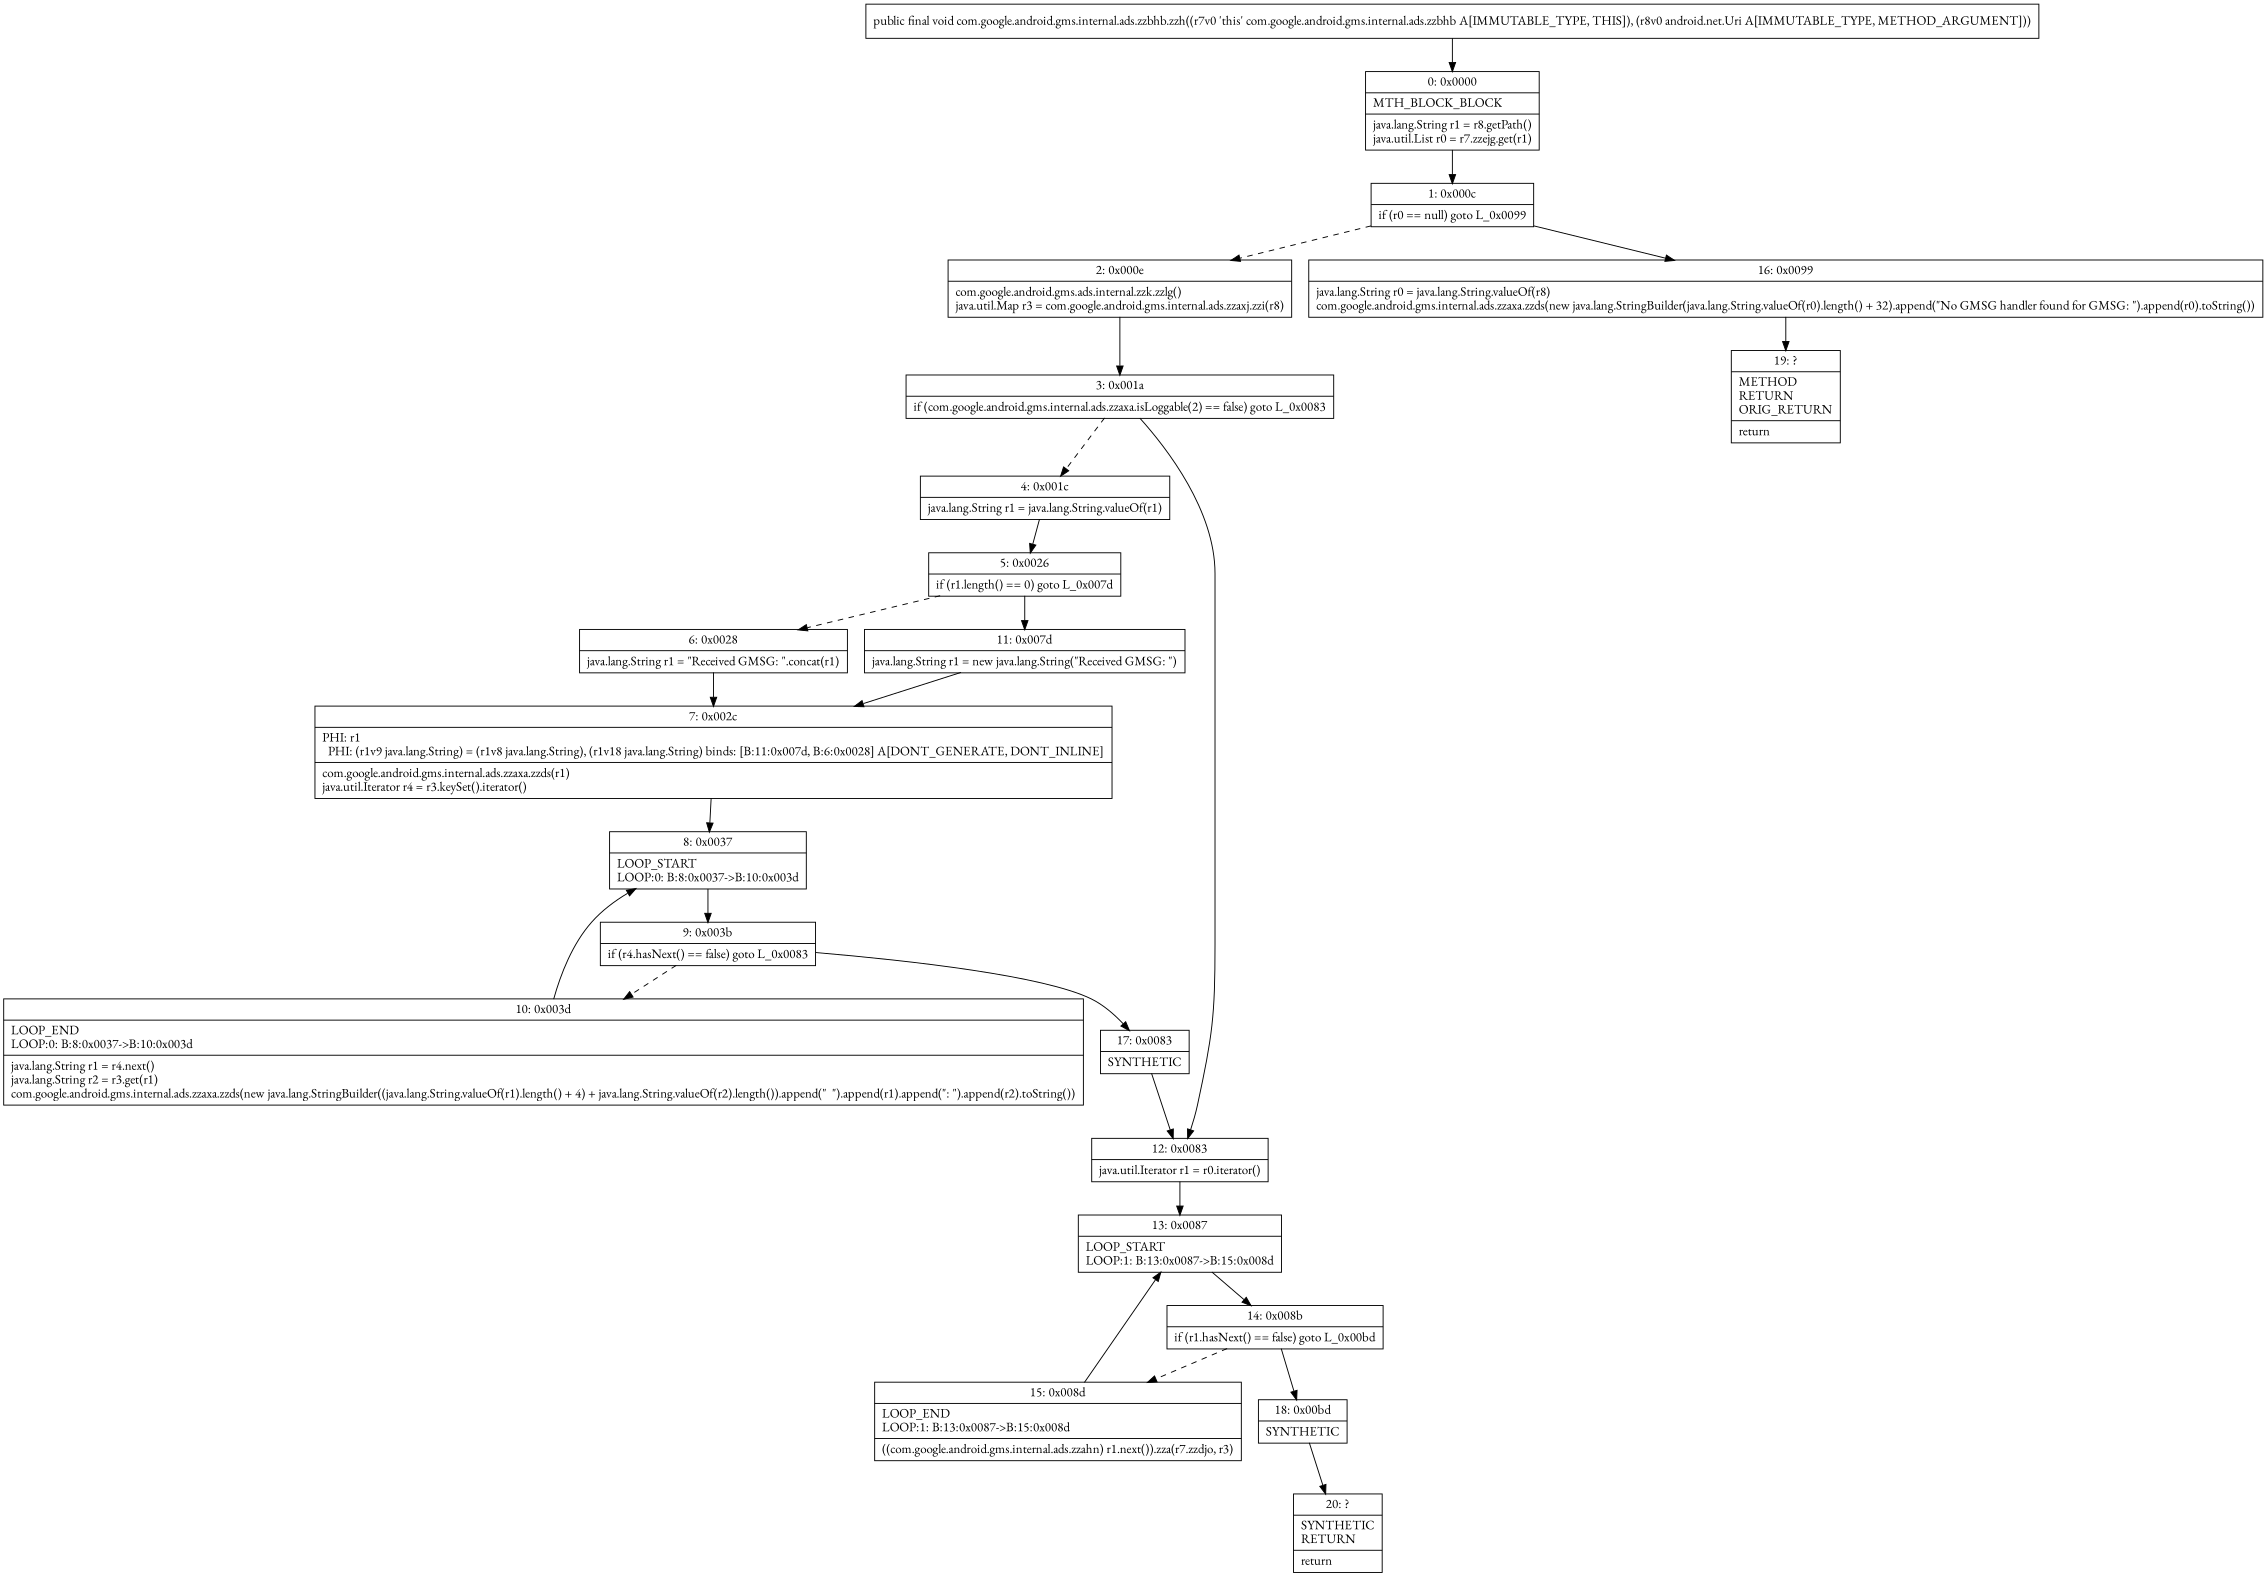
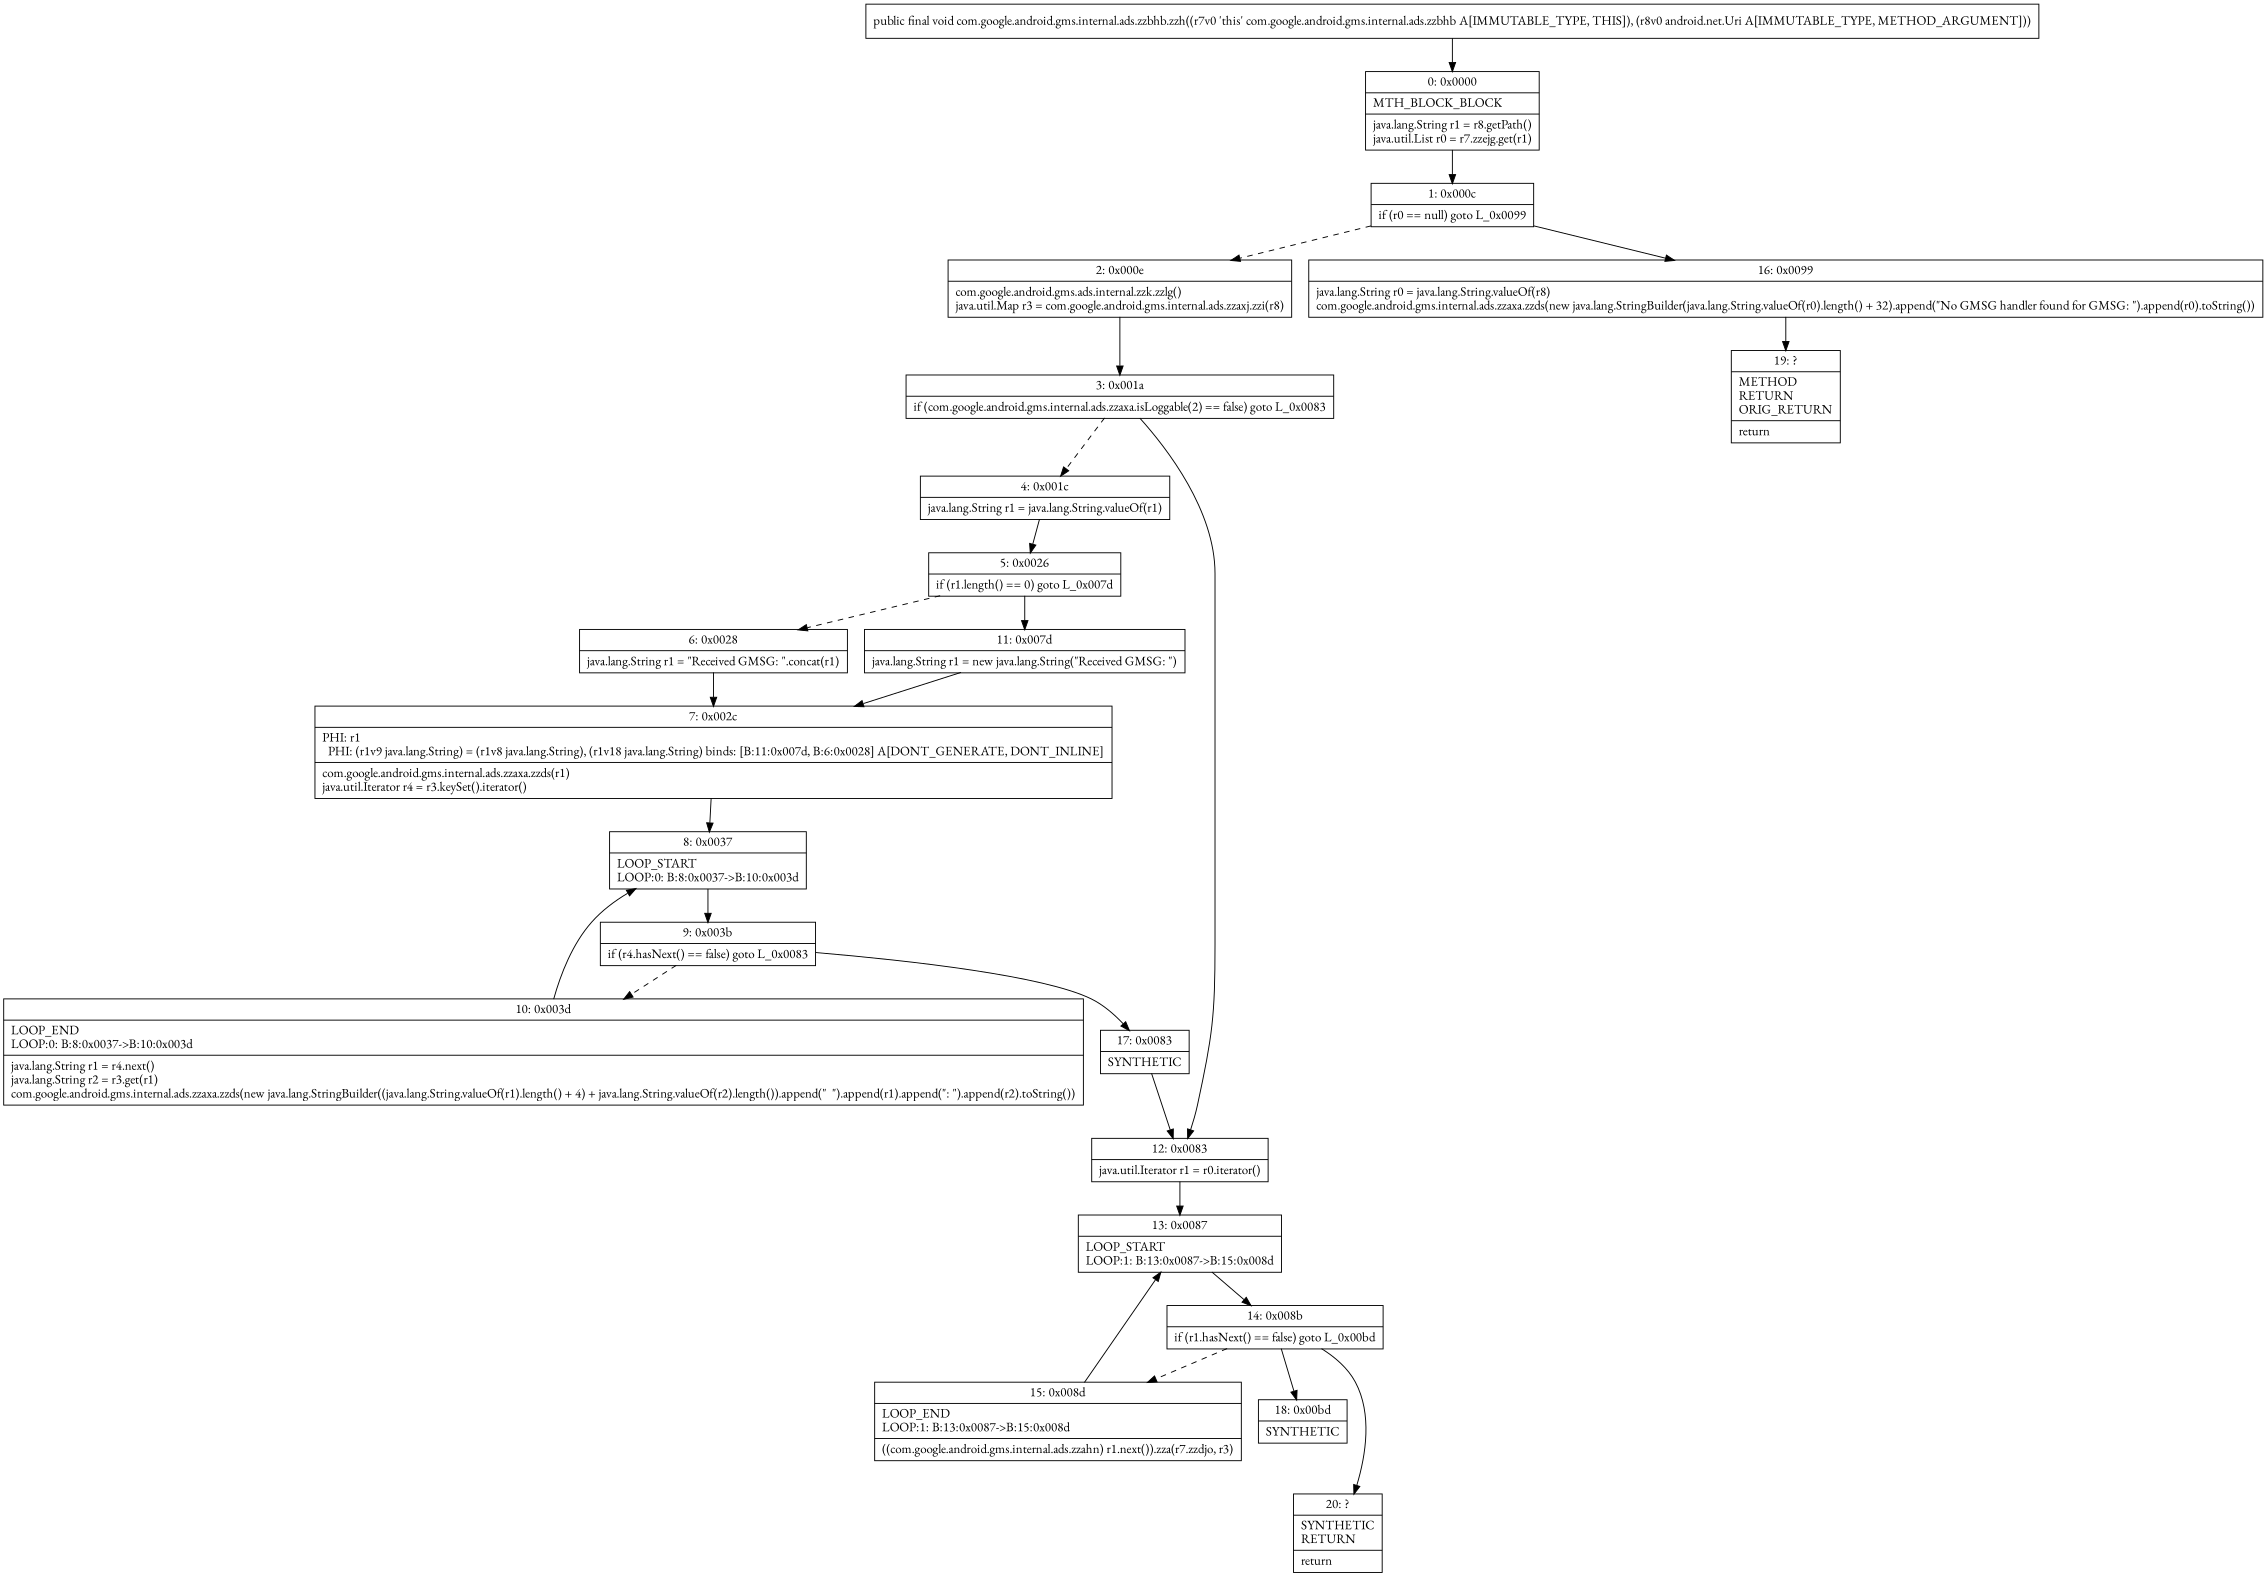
edge "18: 0x00bd" -> "20: ?": now "14: 0x008b" -> "20: ?"
